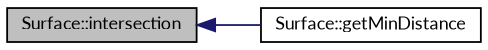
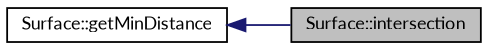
edge "Surface::getMinDistance" -> "Surface::intersection": reversed
